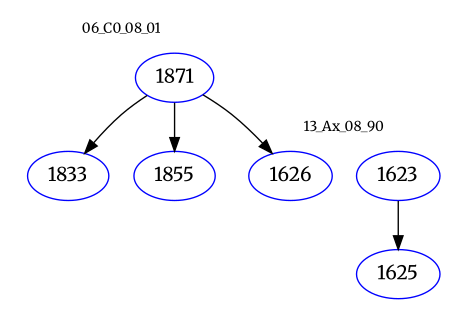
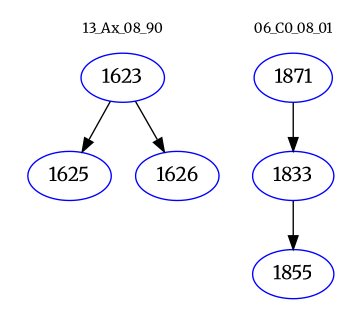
edge "1871" -> "1855": now "1833" -> "1855"
edge "1871" -> "1626": now "1623" -> "1626"
